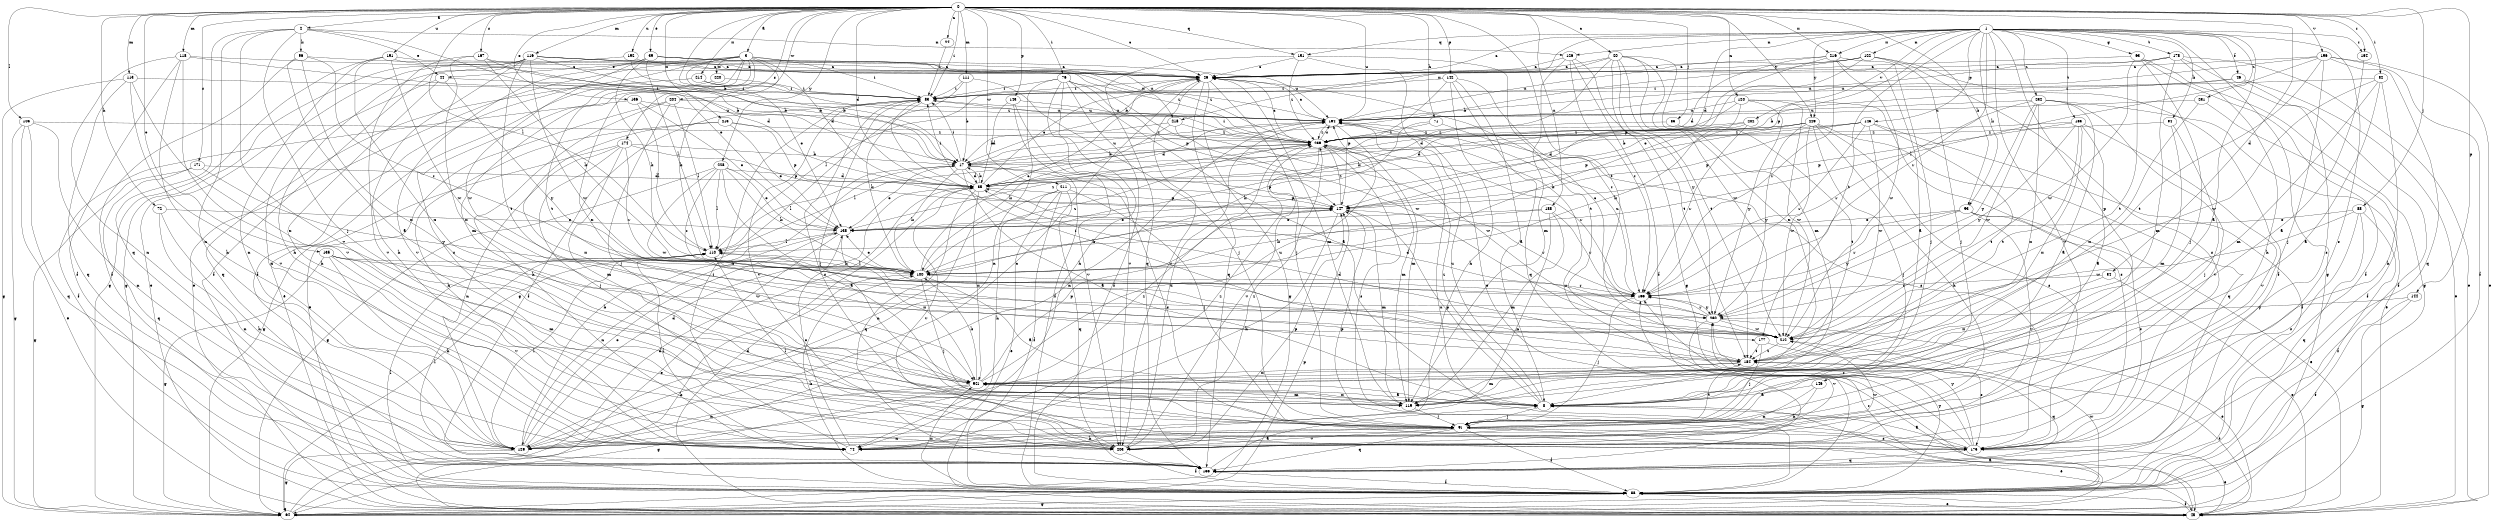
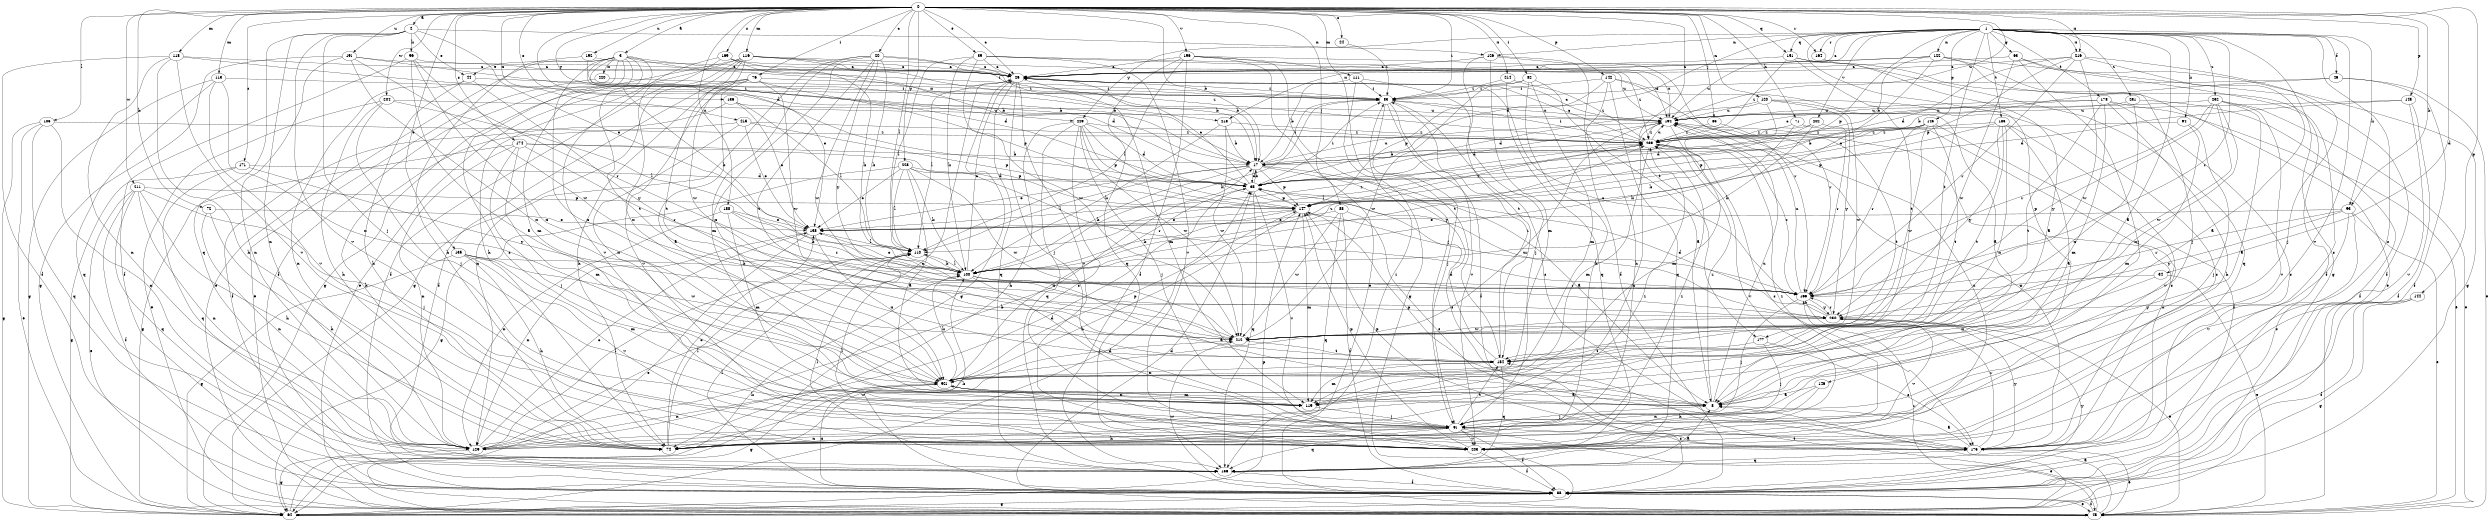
node "167": label "167" -> "169"
edge "178" -> "26": now "178" -> "239"
